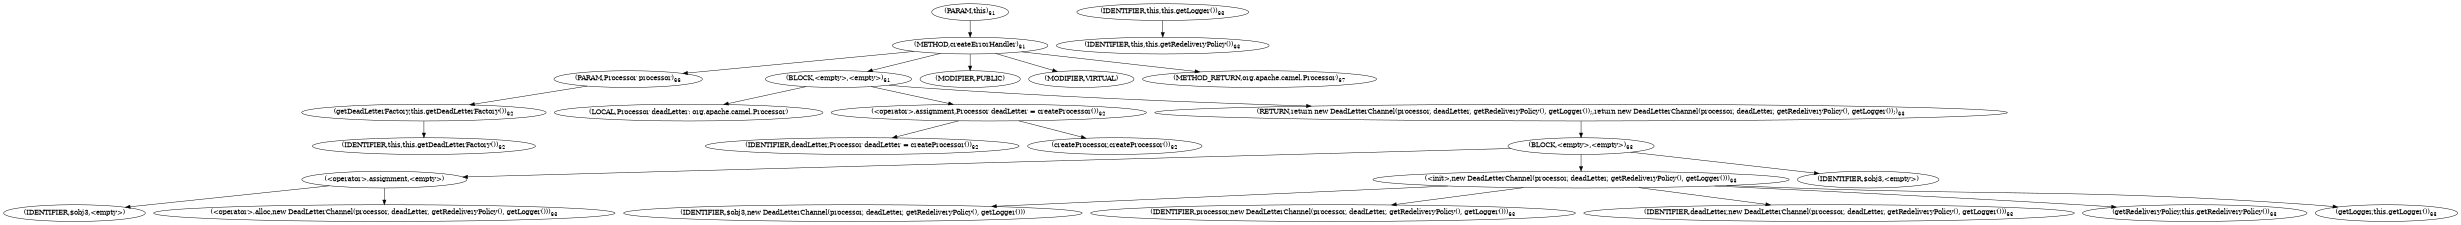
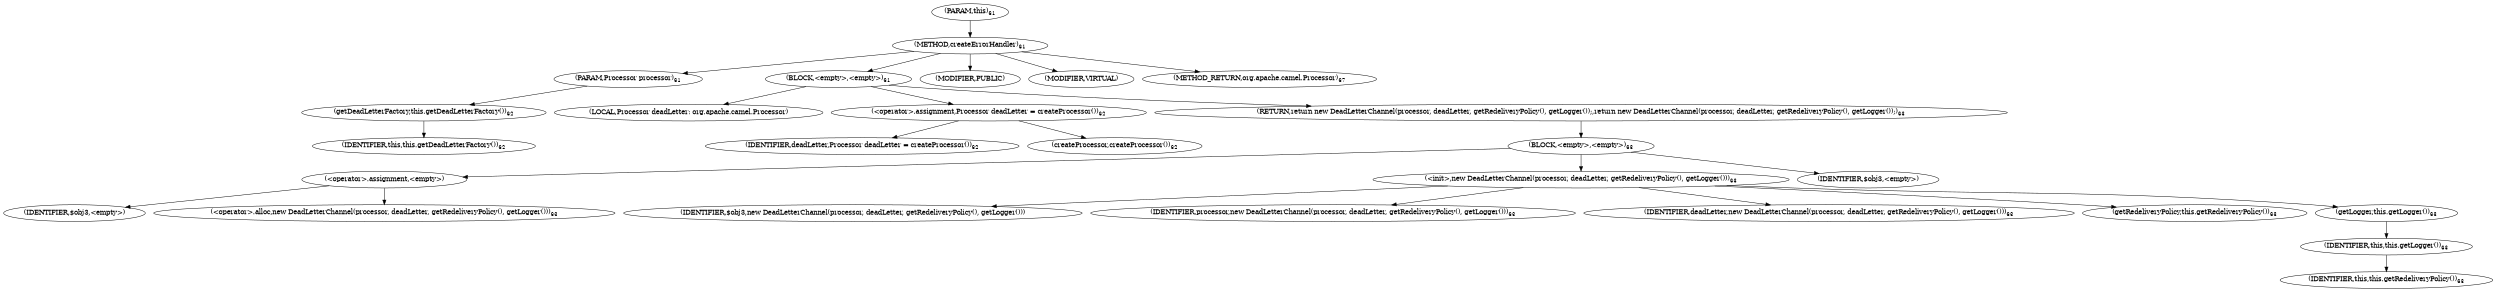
node "(PARAM,Processor processor)": text "66" -> "61"
edge "(getLogger,this.getLogger())" -> "(IDENTIFIER,this,this.getLogger())": added
